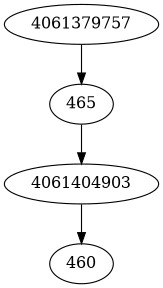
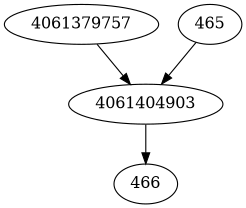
edge "4061379757" -> "465": now "4061379757" -> "4061404903"
node "460": label "460" -> "466"
